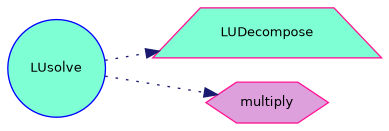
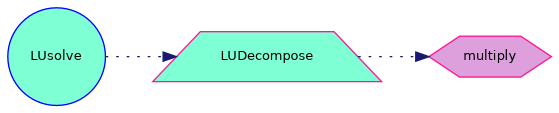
edge "LUsolve" -> "multiply": now "LUDecompose" -> "multiply"
